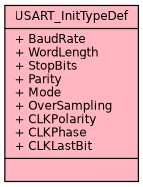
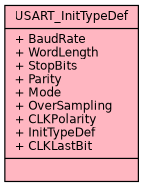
node "USART_InitTypeDef": text "+ CLKPhase" -> "+ InitTypeDef"
